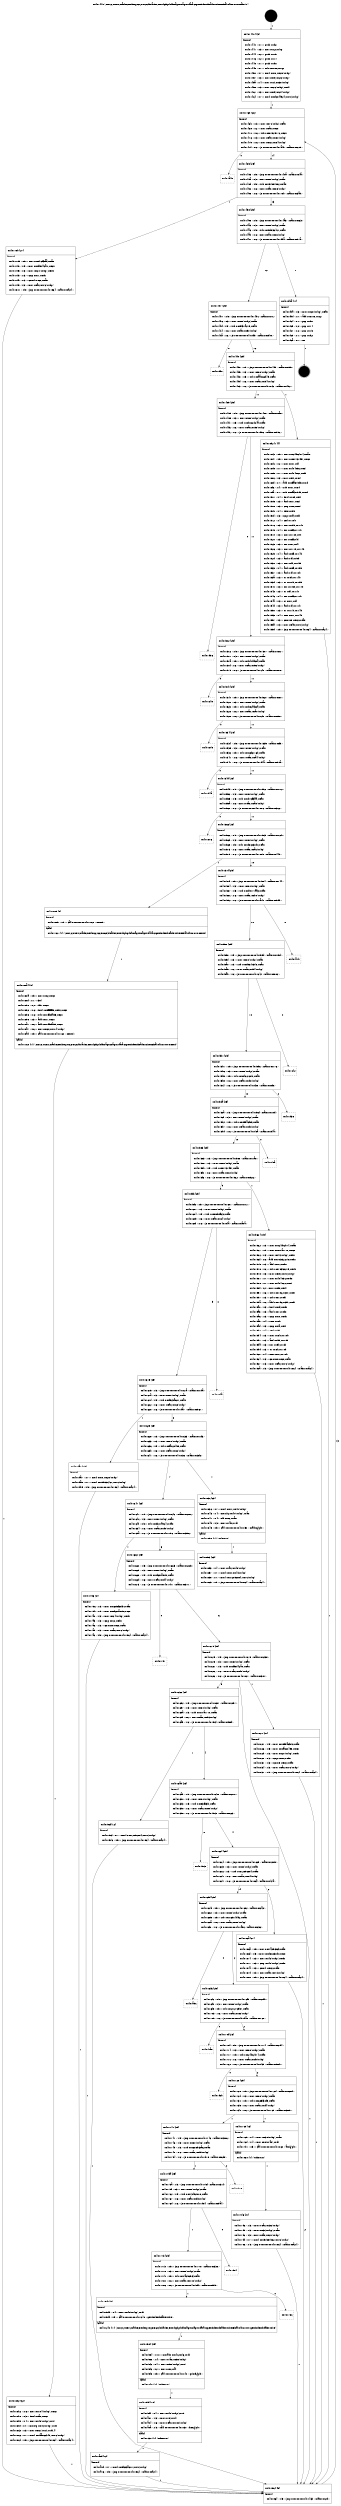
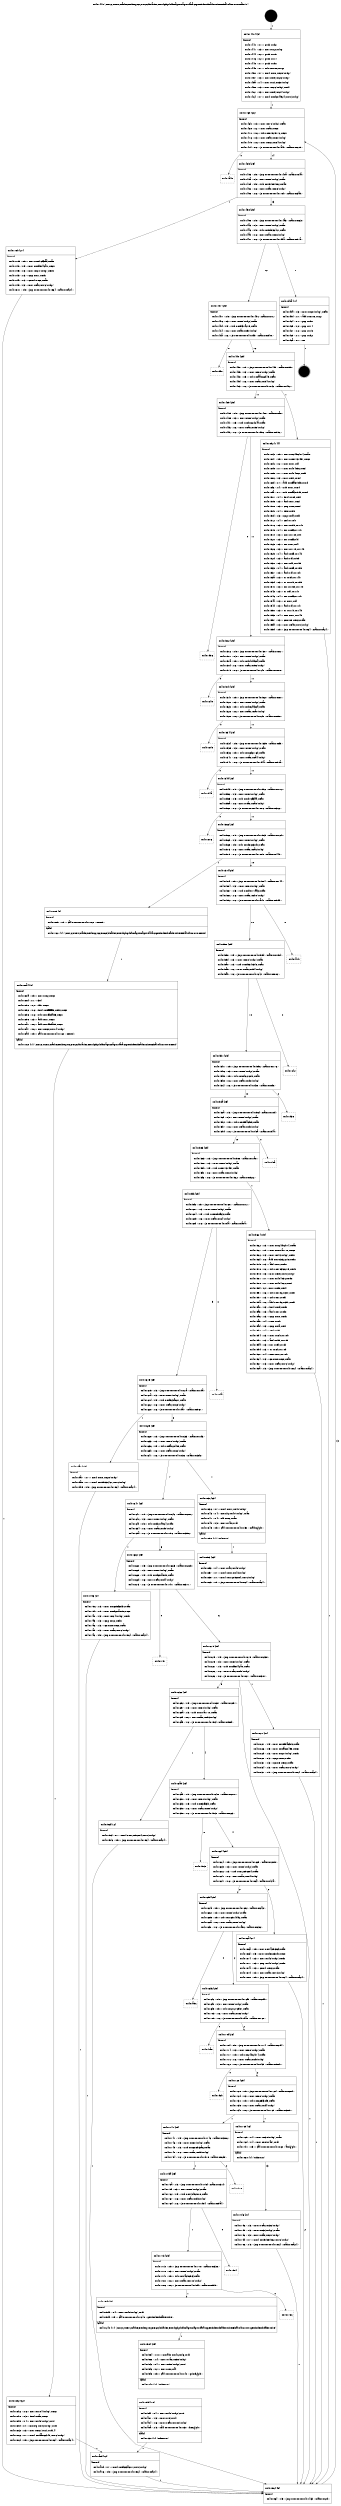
edge "0x4015e3 [25]" -> "0x4015fc [25]": removed, label "9"
edge "0x4016c4 [25]" -> "0x4016dd [25]": label " 14" -> " 2"
edge "0x4017c9 [13]" -> "0x4017d6 [21]": label " 1" -> " 13"
edge "0x4019e4 [25]" -> "0x4019fd [18]": removed, label "1"
edge "0x4018b2 [32]" -> "0x401e64 [5]": now "0x4018b2 [32]" -> "0x401a0f [12]"
